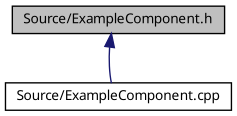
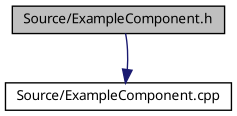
edge "Source/ExampleComponent.cpp" -> "Source/ExampleComponent.h": reversed
